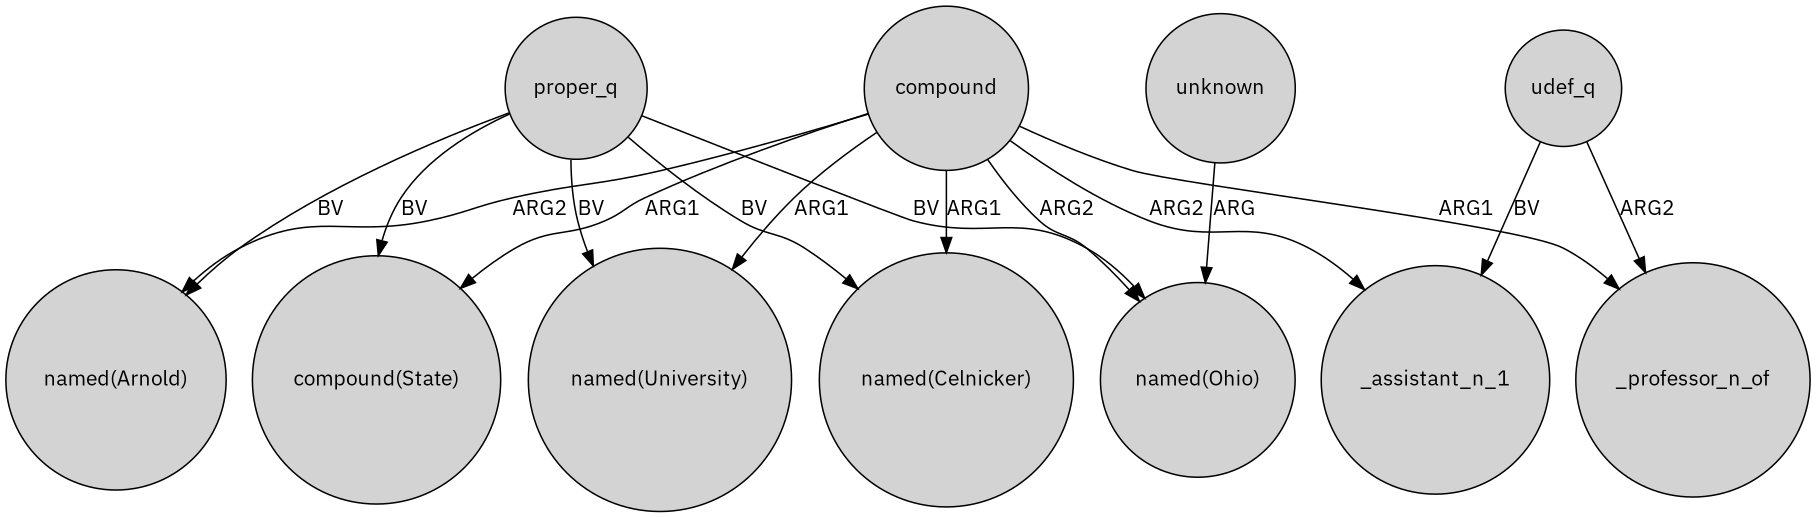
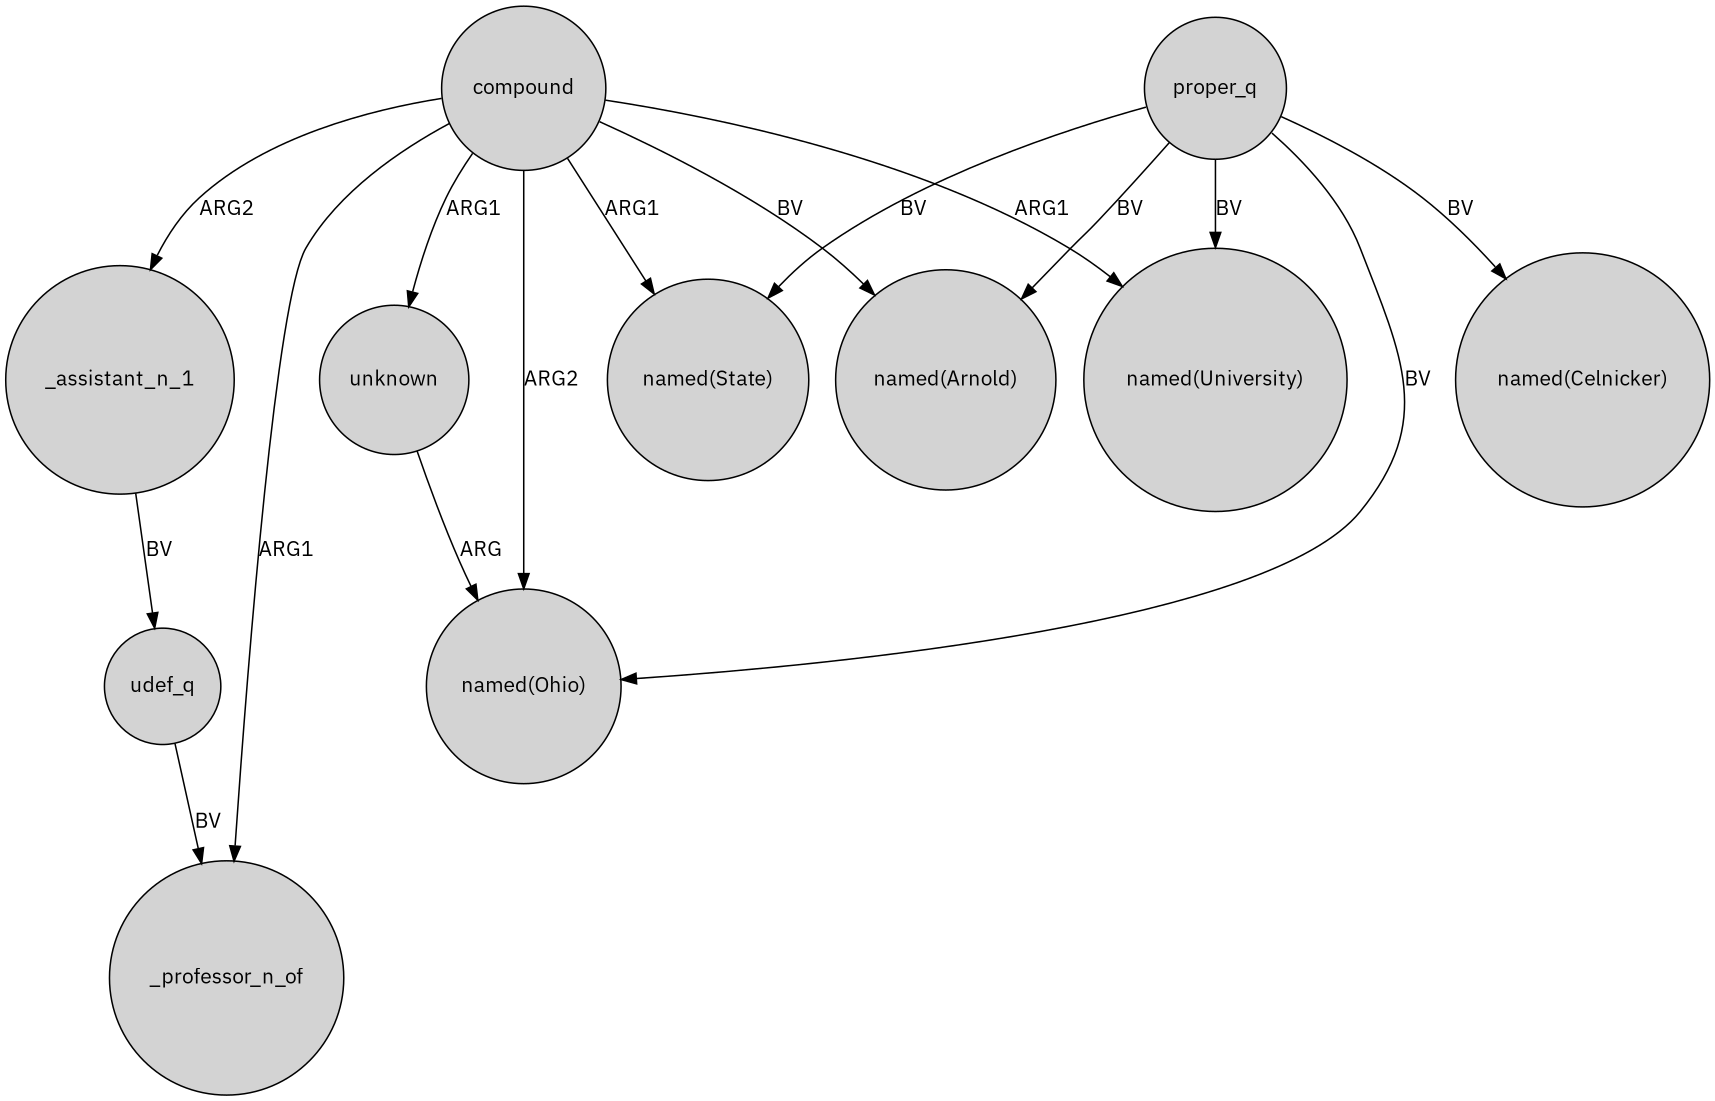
edge "udef_q" -> "_assistant_n_1": reversed
edge "compound" -> "named(Celnicker)": now "compound" -> "unknown"
edge "compound" -> "named(Arnold)": label "ARG2" -> "BV"
edge "udef_q" -> "_professor_n_of": label "ARG2" -> "BV"
node "compound(State)": label "compound(State)" -> "named(State)"
